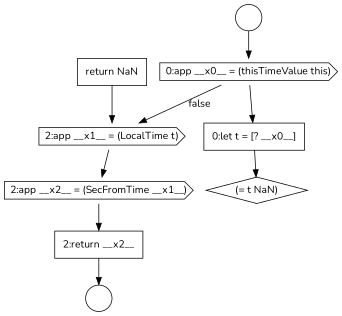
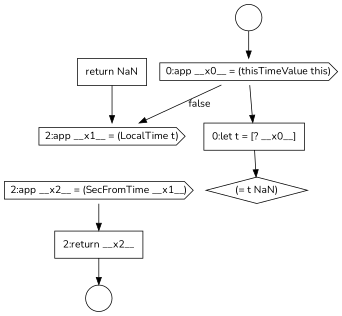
edge "2:app __x1__ = (LocalTime t)" -> "2:app __x2__ = (SecFromTime __x1__)": removed
